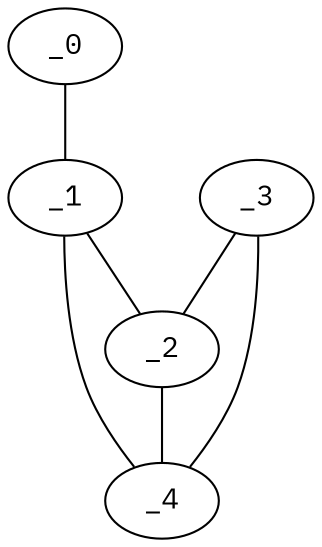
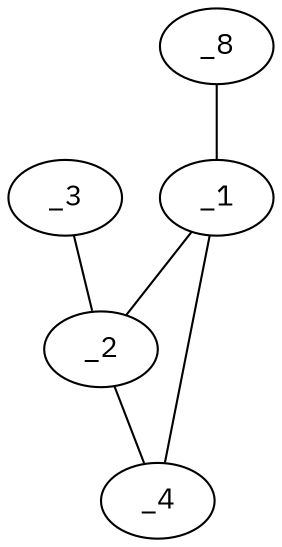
node "_0": label "_0" -> "_8"
edge "_3" -- "_4": removed
